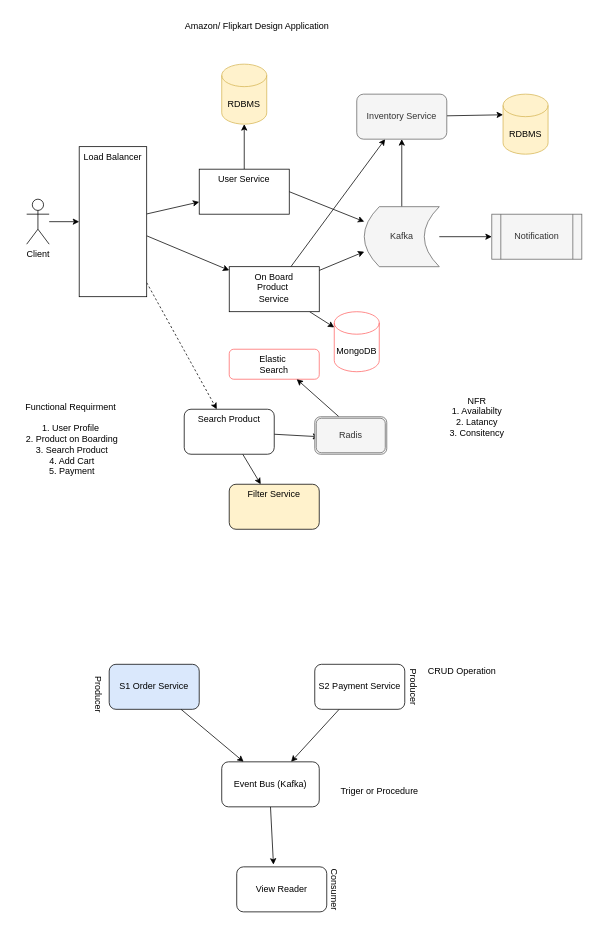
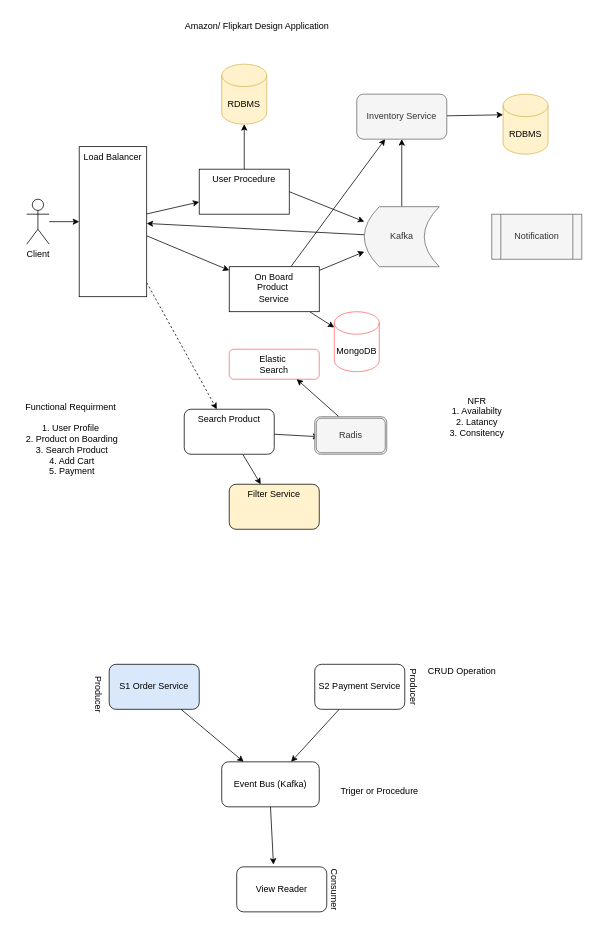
node "User Service": label "User Service" -> "User Procedure"
edge "Kafka" -> "Notification": now "Kafka" -> "Load Balancer"
